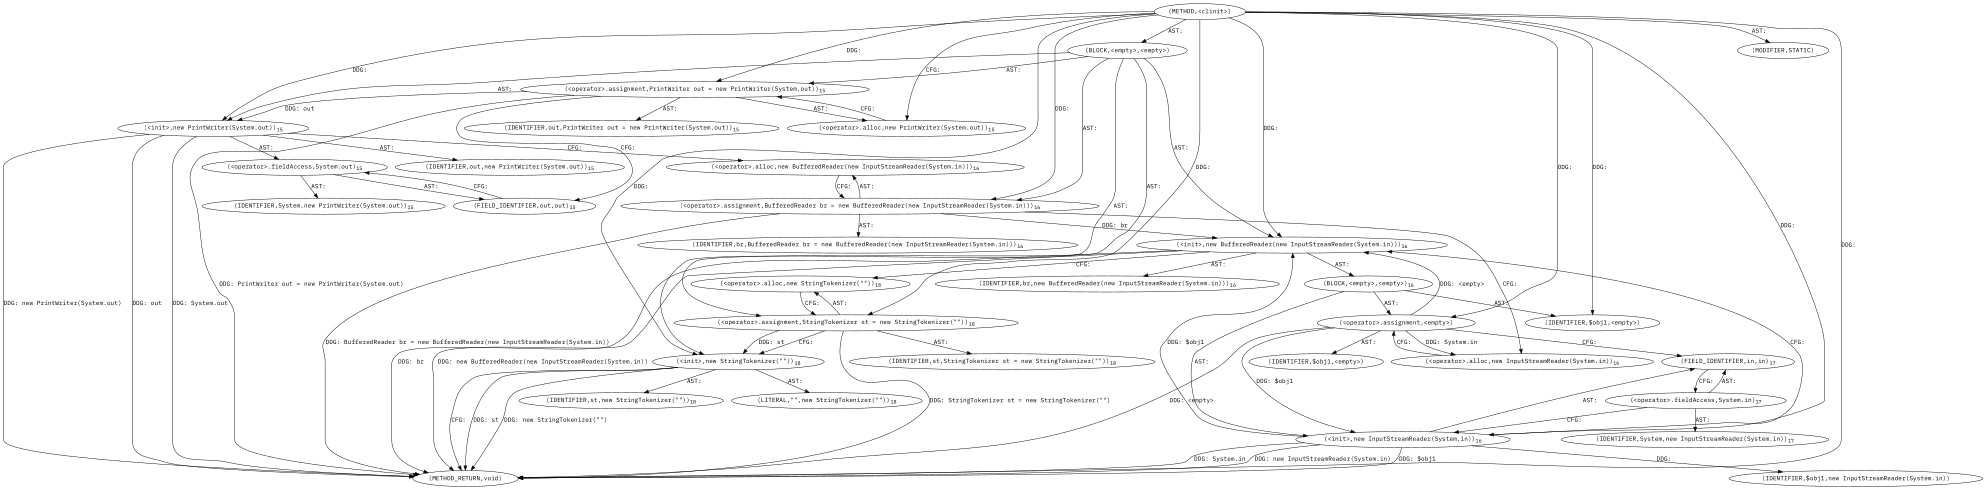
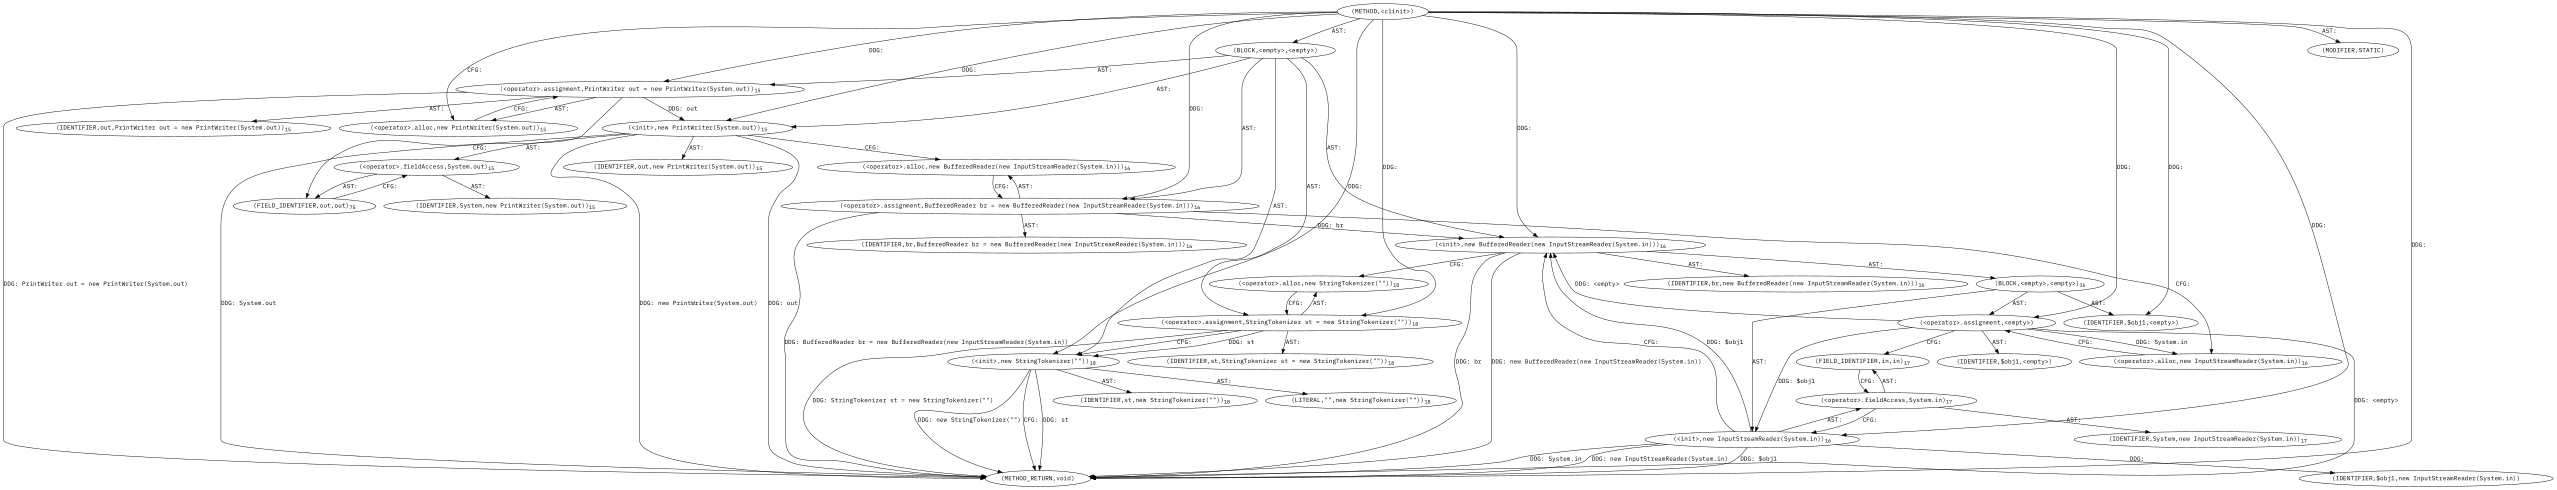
node "(FIELD_IDENTIFIER,out,out)": text "15" -> "75"
edge "(<init>,new InputStreamReader(System.in))" -> "(FIELD_IDENTIFIER,in,in)": now "(<init>,new InputStreamReader(System.in))" -> "(<operator>.fieldAccess,System.in)"
